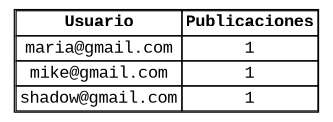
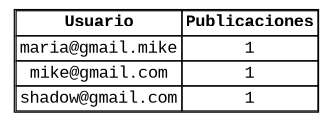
node "Usuario": text "maria@gmail.com" -> "maria@gmail.mike"
